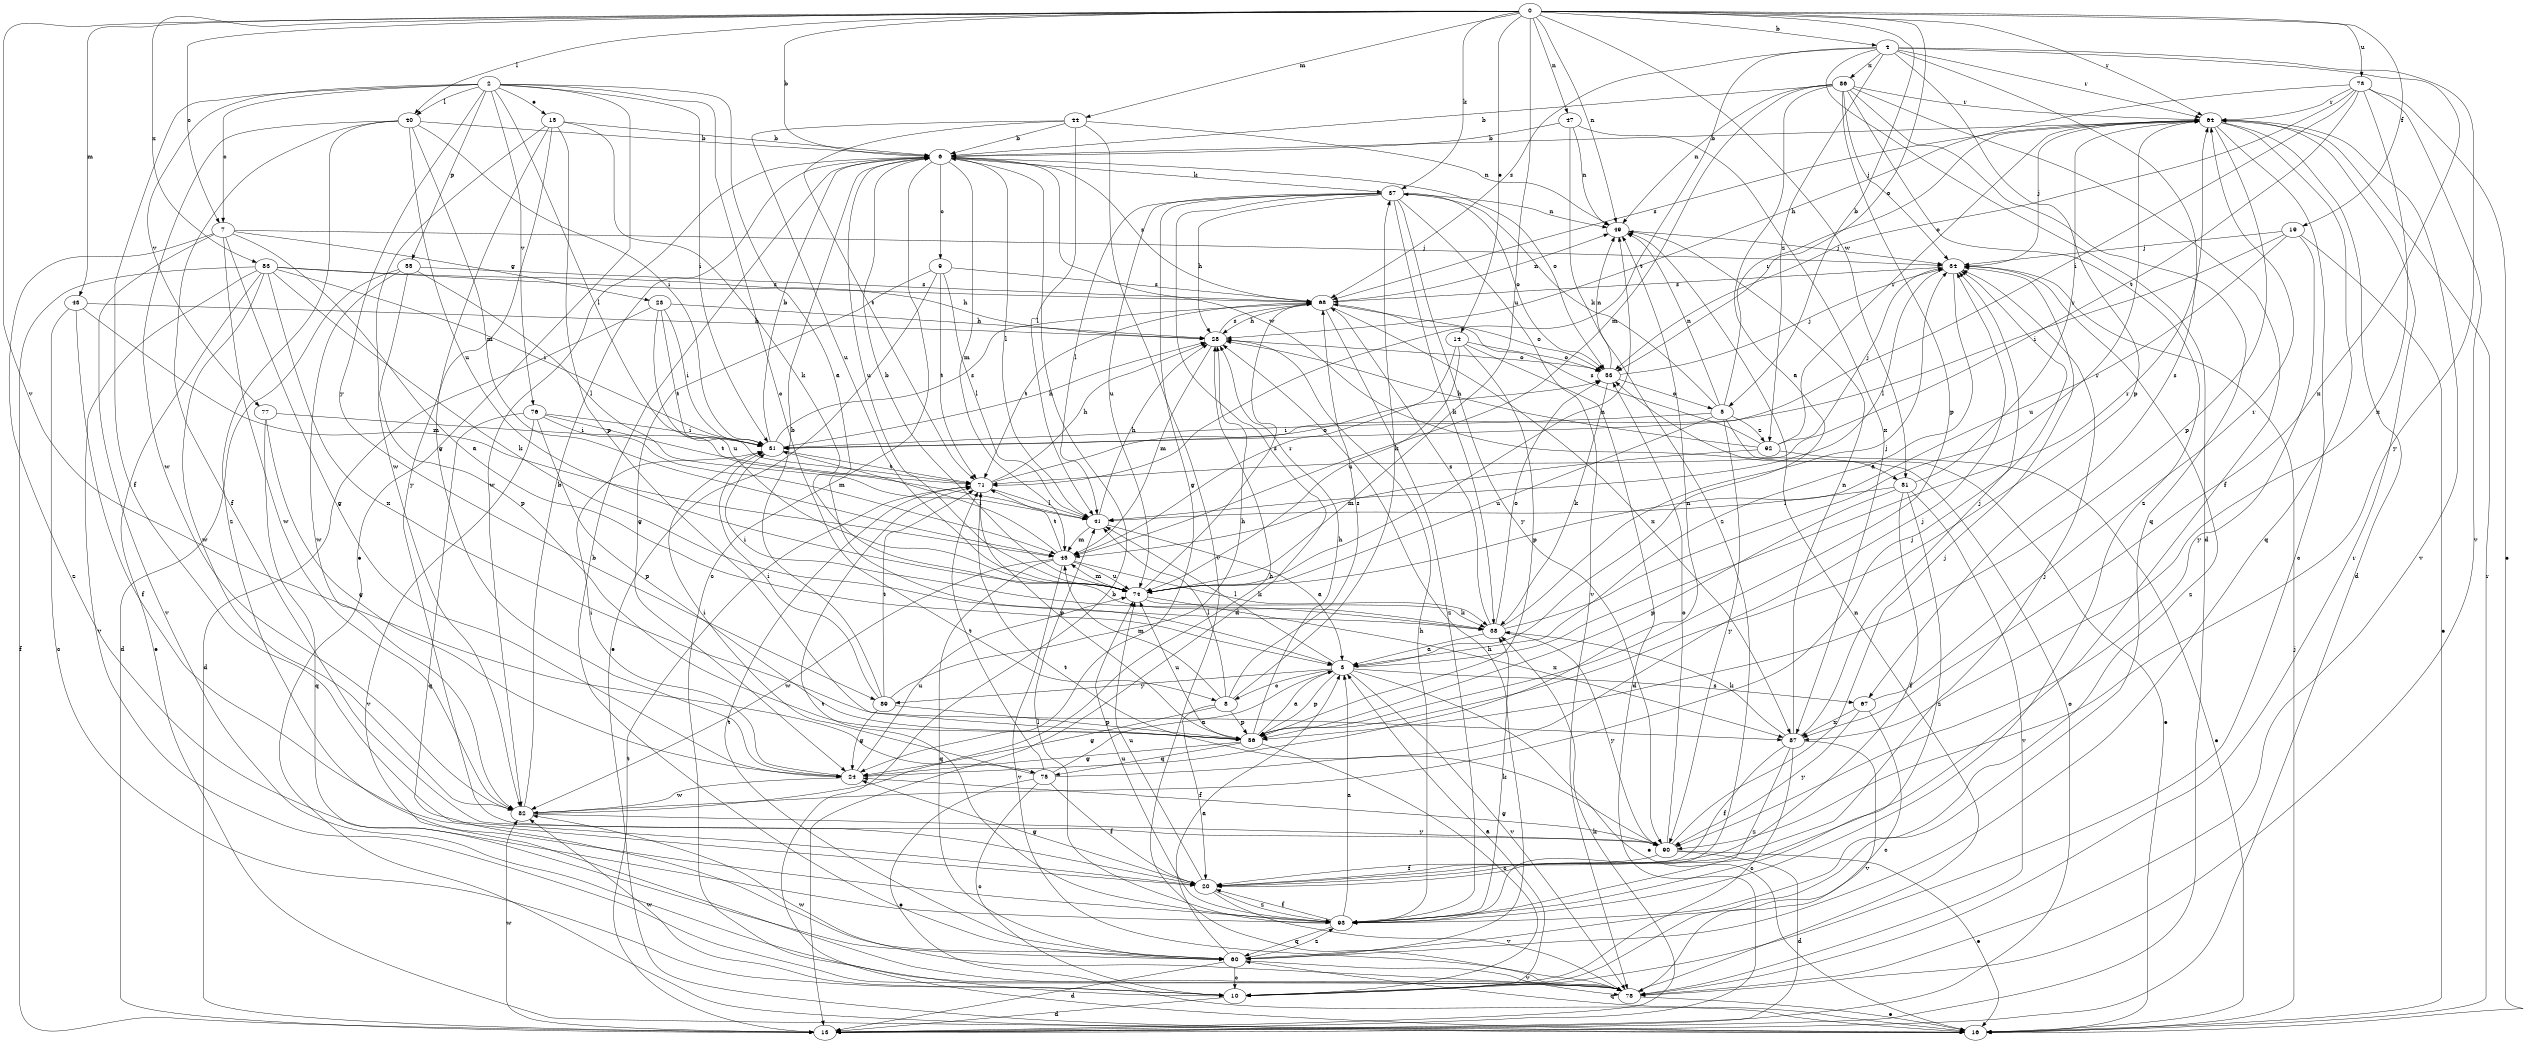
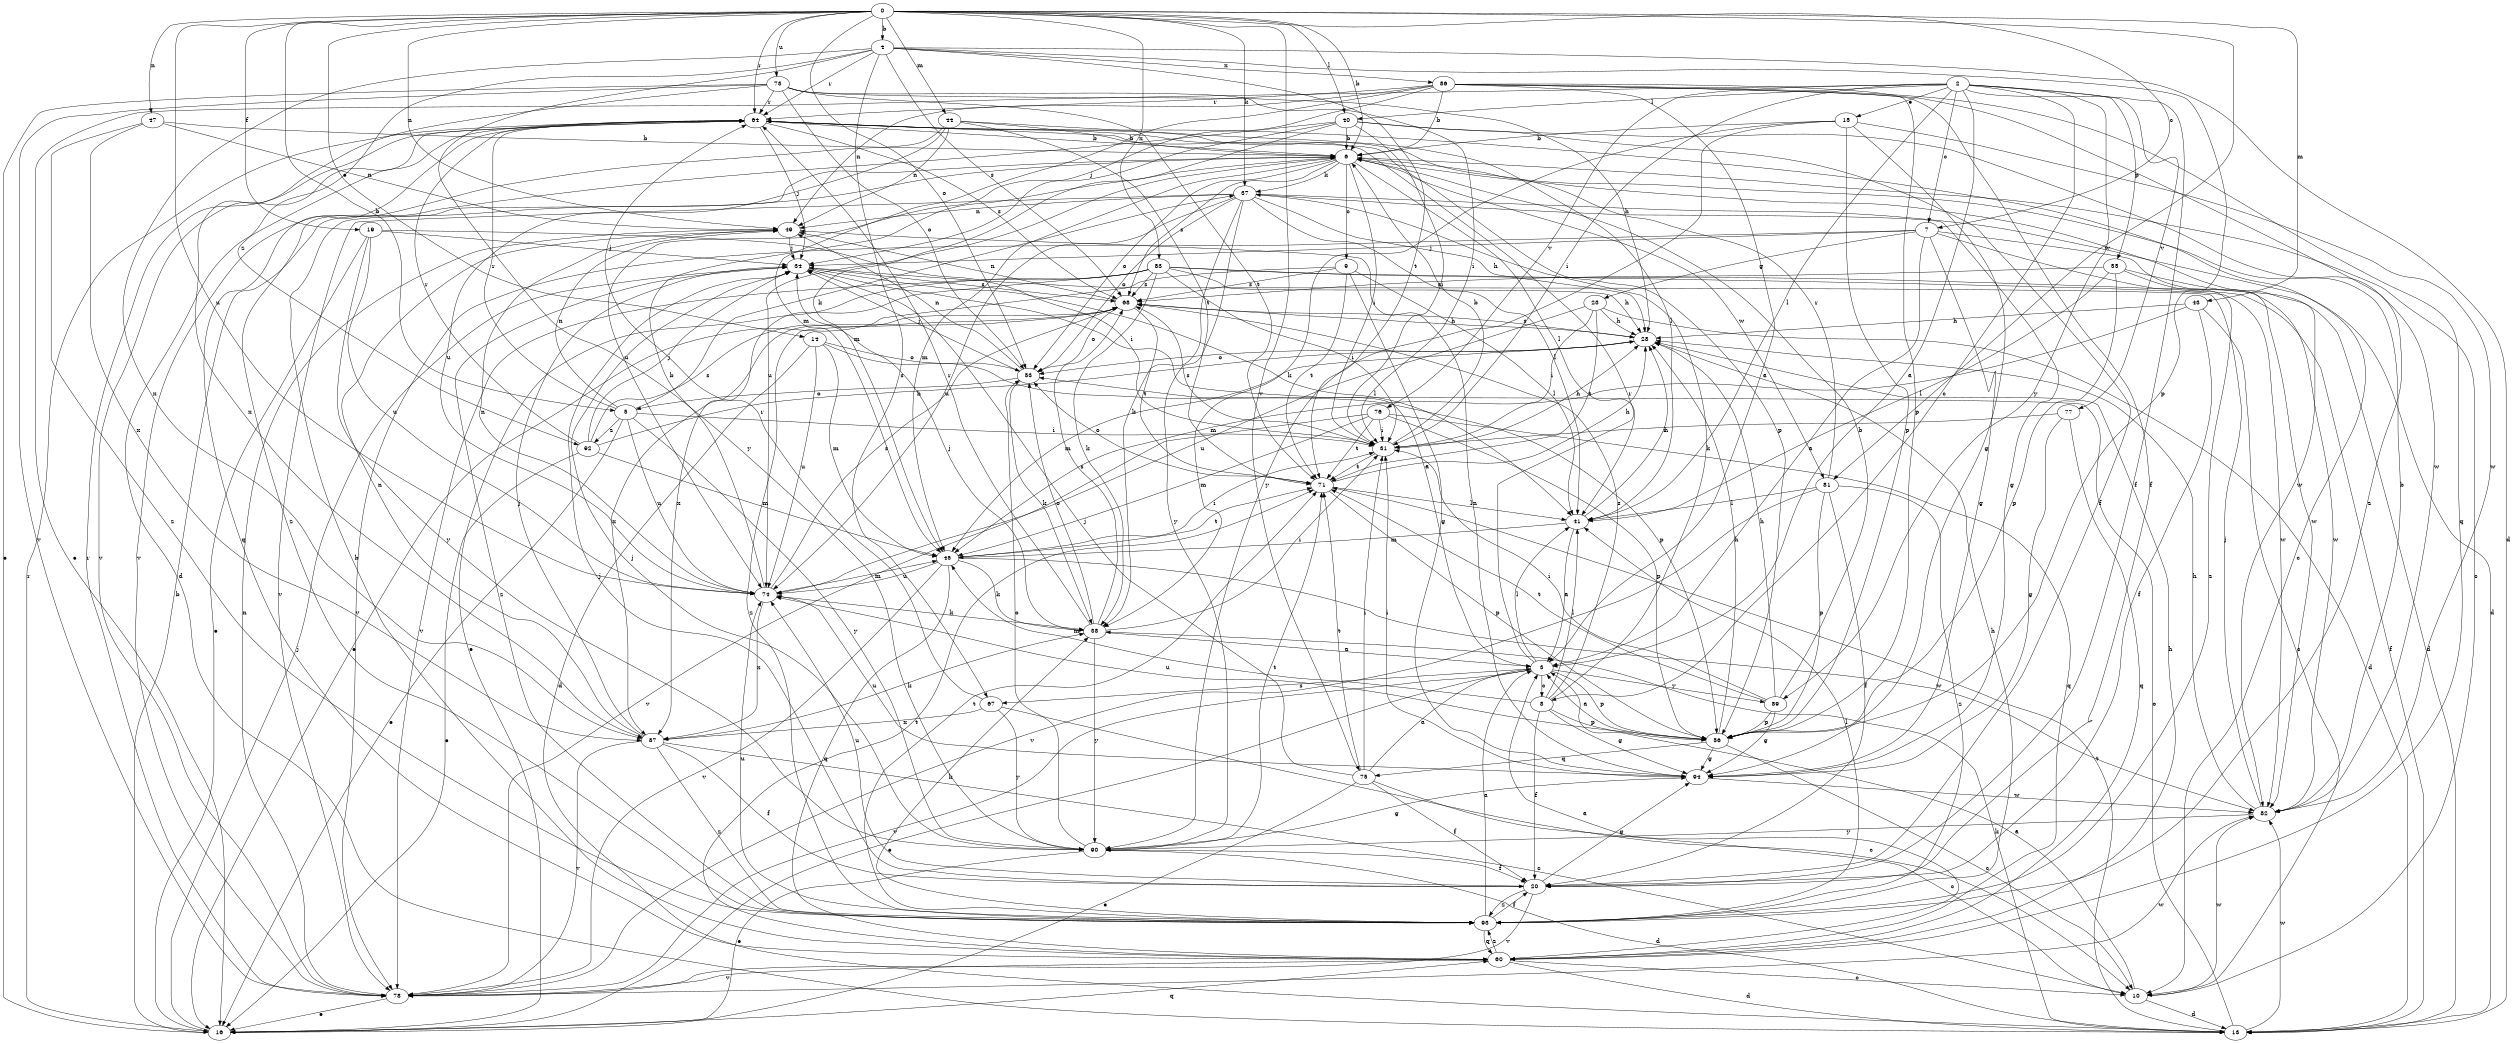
edge "6" -> "31": added, label "i"
edge "14" -> "45": label "r" -> "m"
node "24": label "24" -> "94"
